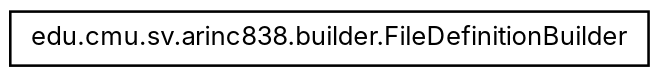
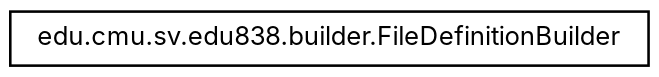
node "edu.cmu.sv.arinc838.builder.FileDefinitionBuilder": label "edu.cmu.sv.arinc838.builder.FileDefinitionBuilder" -> "edu.cmu.sv.edu838.builder.FileDefinitionBuilder"
